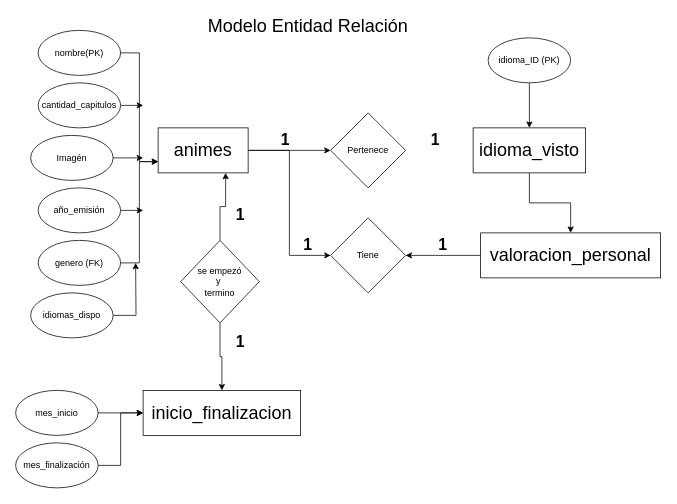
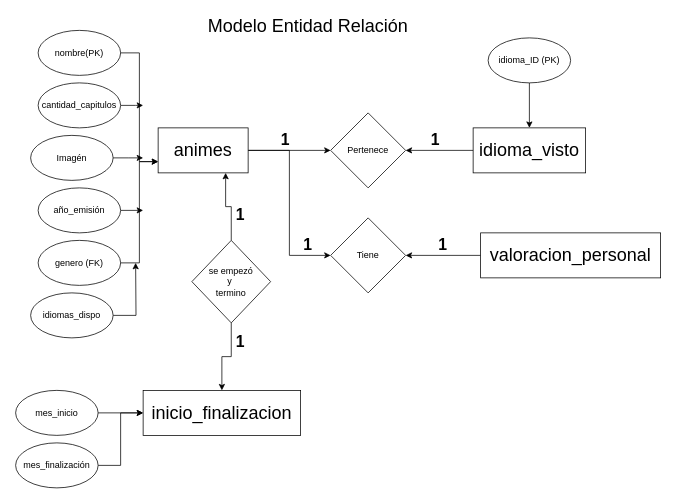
edge "idioma_visto" -> "valoracion_personal": now "idioma_visto" -> "Pertenece"
node "se empezó y termino": moved (220, 282) -> (231, 282)
